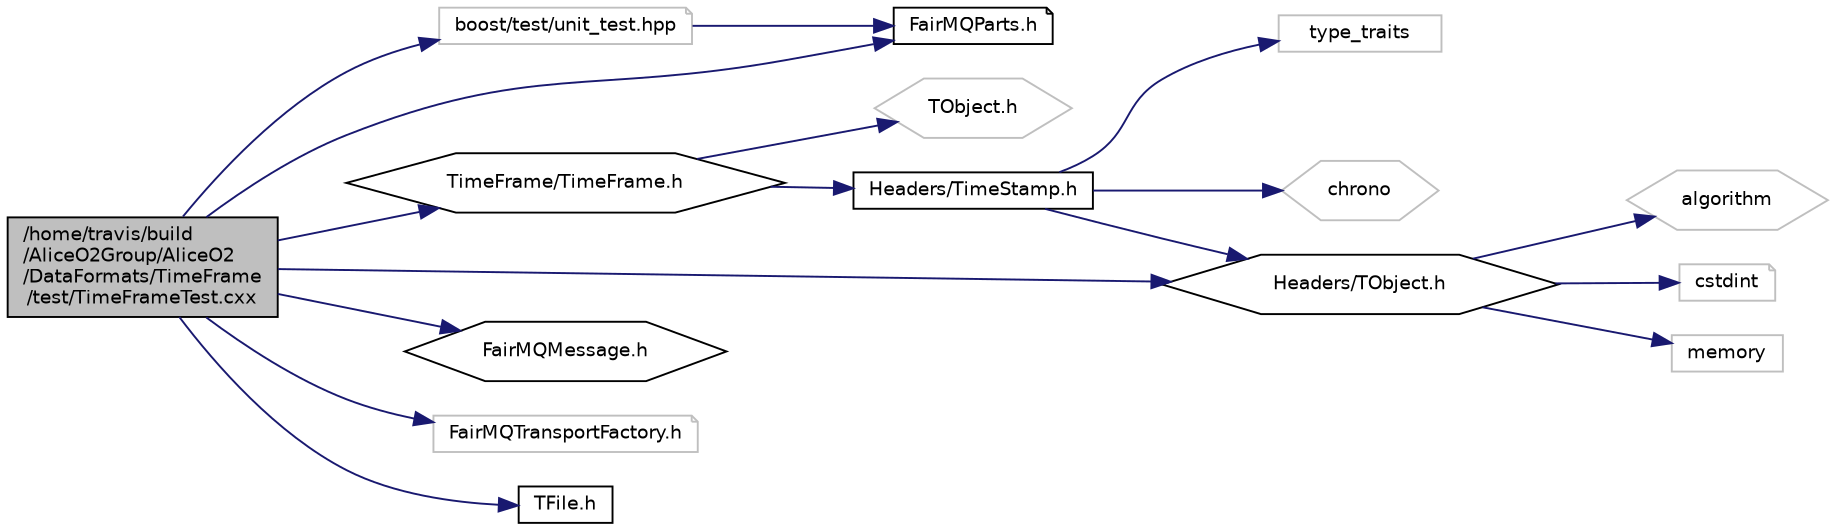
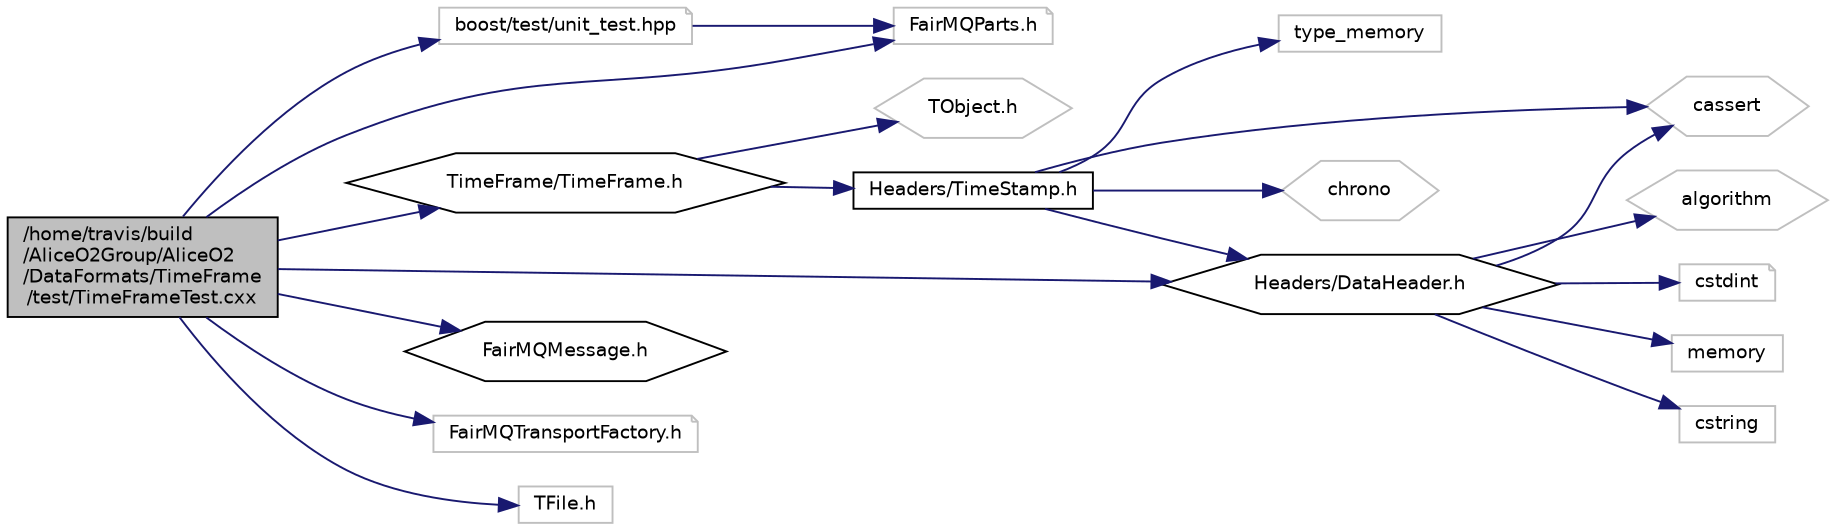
node "FairMQParts.h": color black -> grey75
node "type_traits": label "type_traits" -> "type_memory"
node "cassert": added
node "Headers/TObject.h": label "Headers/TObject.h" -> "Headers/DataHeader.h"
node "cstring": added
node "TFile.h": color black -> grey75
